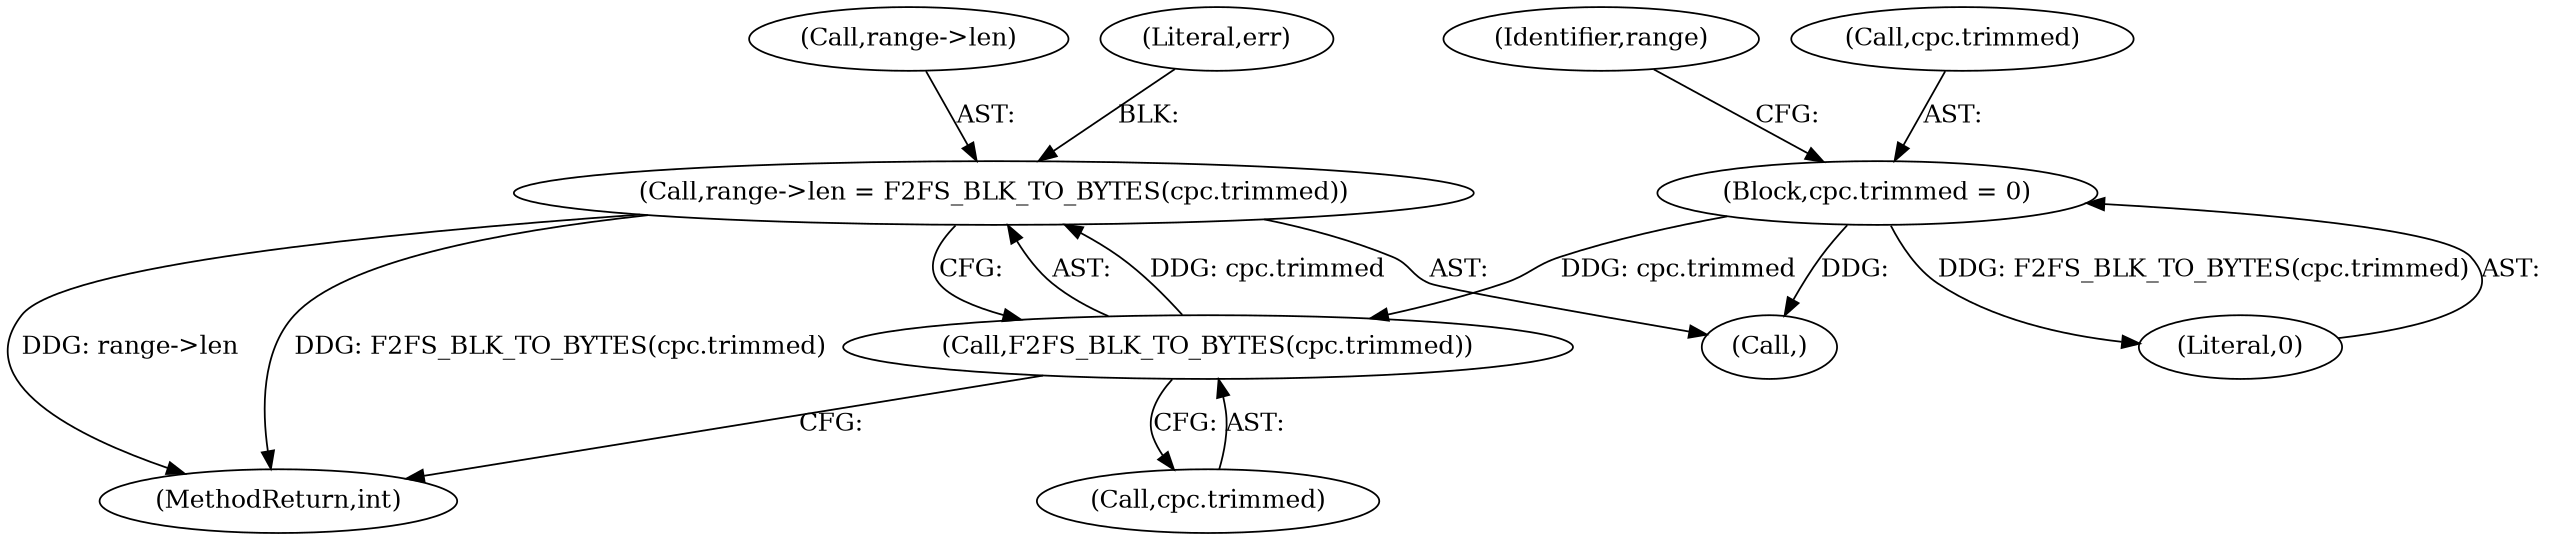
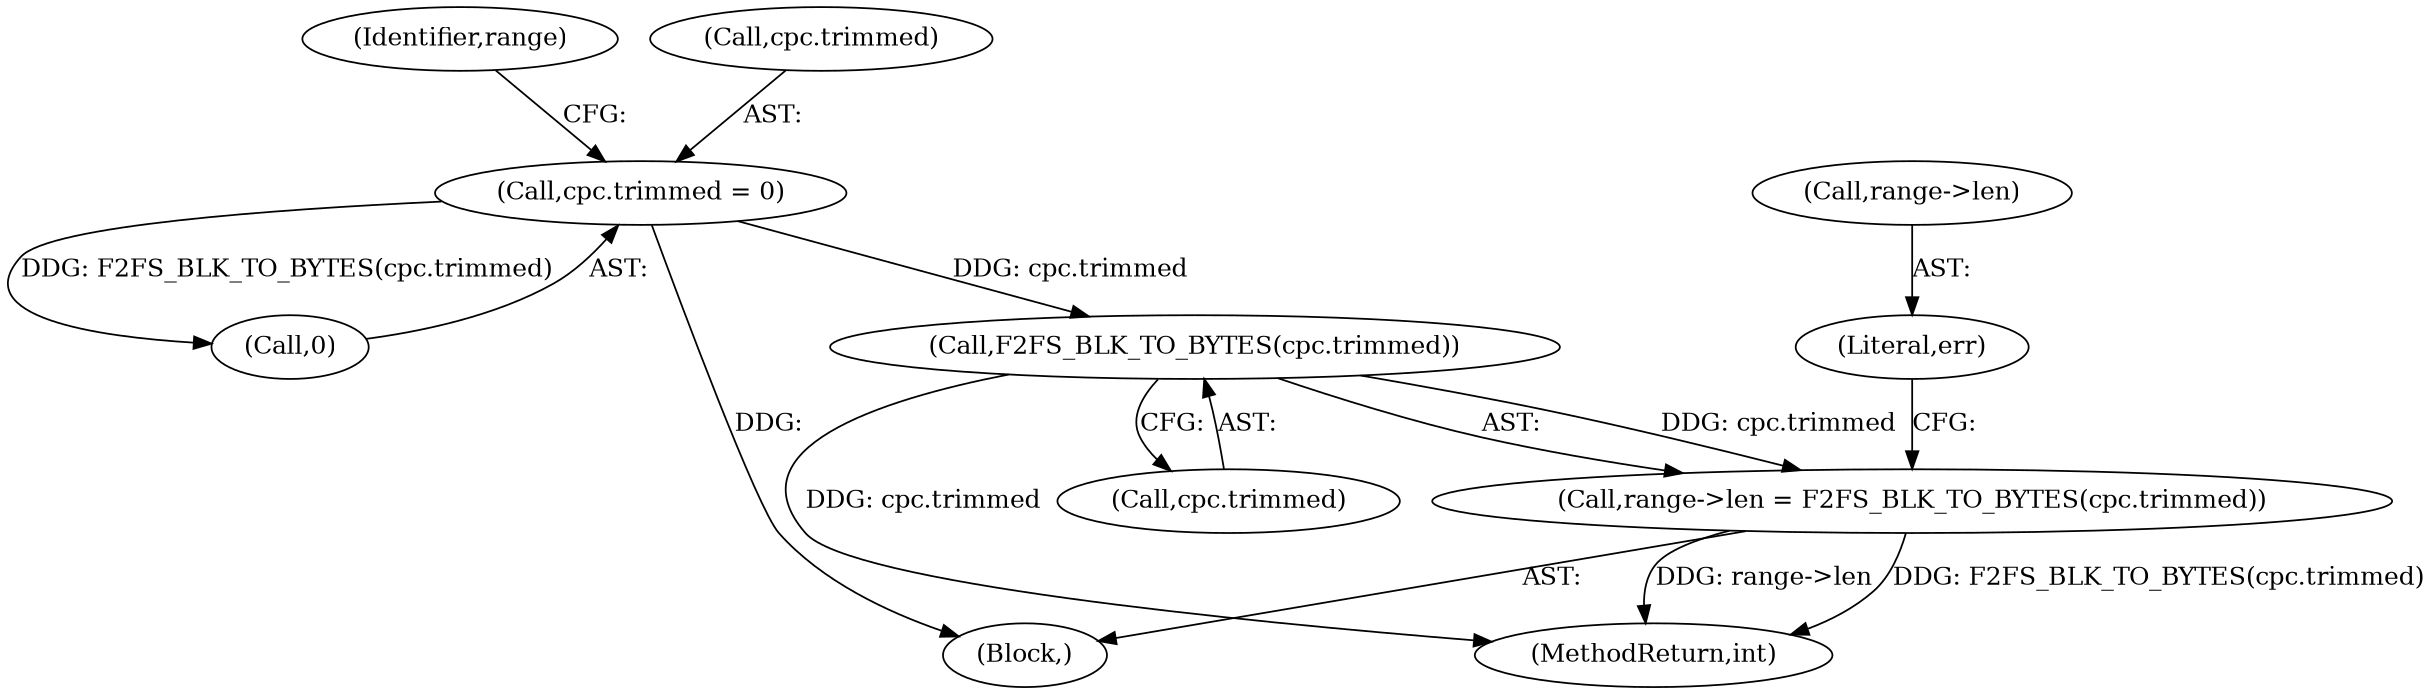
edge "(Call,range->len)" -> "(Call,range->len = F2FS_BLK_TO_BYTES(cpc.trimmed))": now "(Call,range->len)" -> "(Literal,err)"
edge "(Literal,err)" -> "(Call,range->len = F2FS_BLK_TO_BYTES(cpc.trimmed))": label "BLK: " -> "CFG: "
node "(Block,cpc.trimmed = 0)": label "(Block,cpc.trimmed = 0)" -> "(Call,cpc.trimmed = 0)"
edge "(Call,range->len = F2FS_BLK_TO_BYTES(cpc.trimmed))" -> "(Call,F2FS_BLK_TO_BYTES(cpc.trimmed))": removed, label "CFG:"
node "(Call,)": label "(Call,)" -> "(Block,)"
node "(Literal,0)": label "(Literal,0)" -> "(Call,0)"
edge "(Call,F2FS_BLK_TO_BYTES(cpc.trimmed))" -> "(MethodReturn,int)": label "CFG: " -> "DDG: cpc.trimmed"
